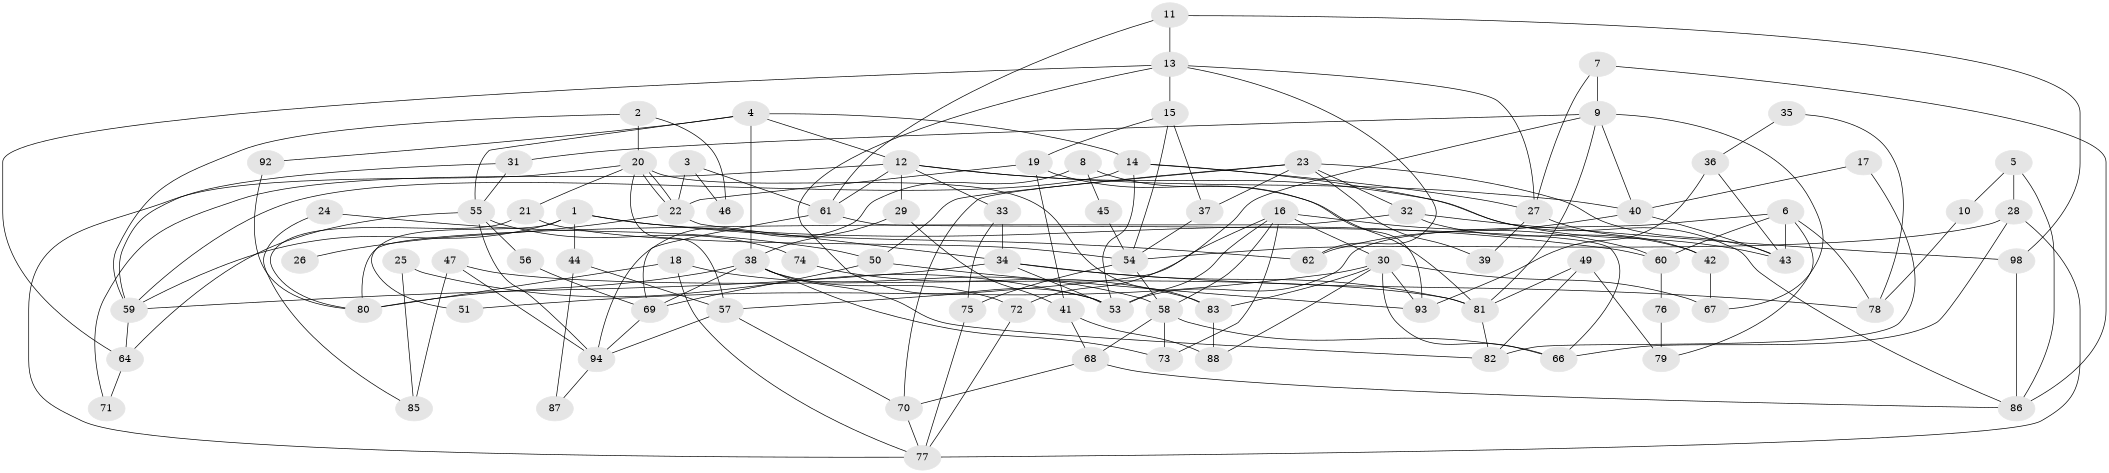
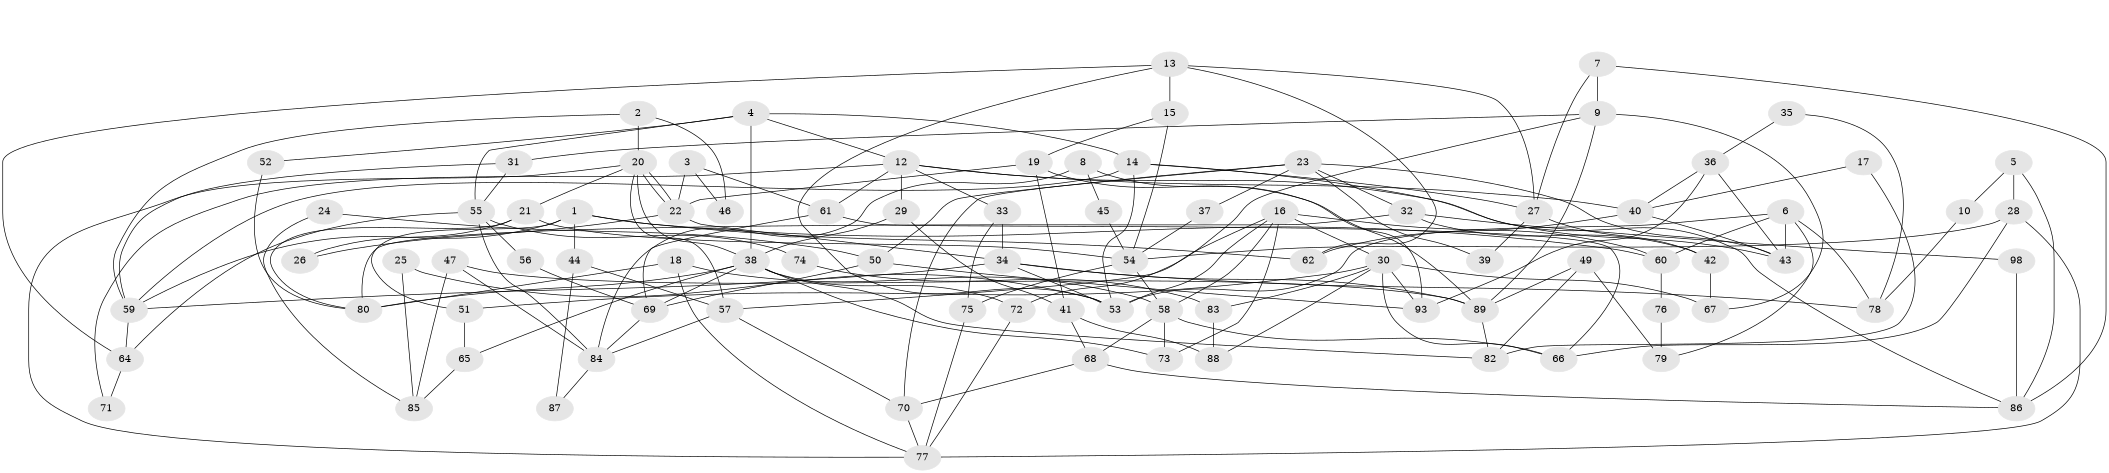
node "11": removed
node "92": label "92" -> "52"
edge "15" -- "37": removed
edge "9" -- "40": now "36" -- "40"
edge "20" -- "83": now "20" -- "38"
edge "21" -- "26": added
node "81": label "81" -> "89"
node "65": added
node "94": label "94" -> "84"
